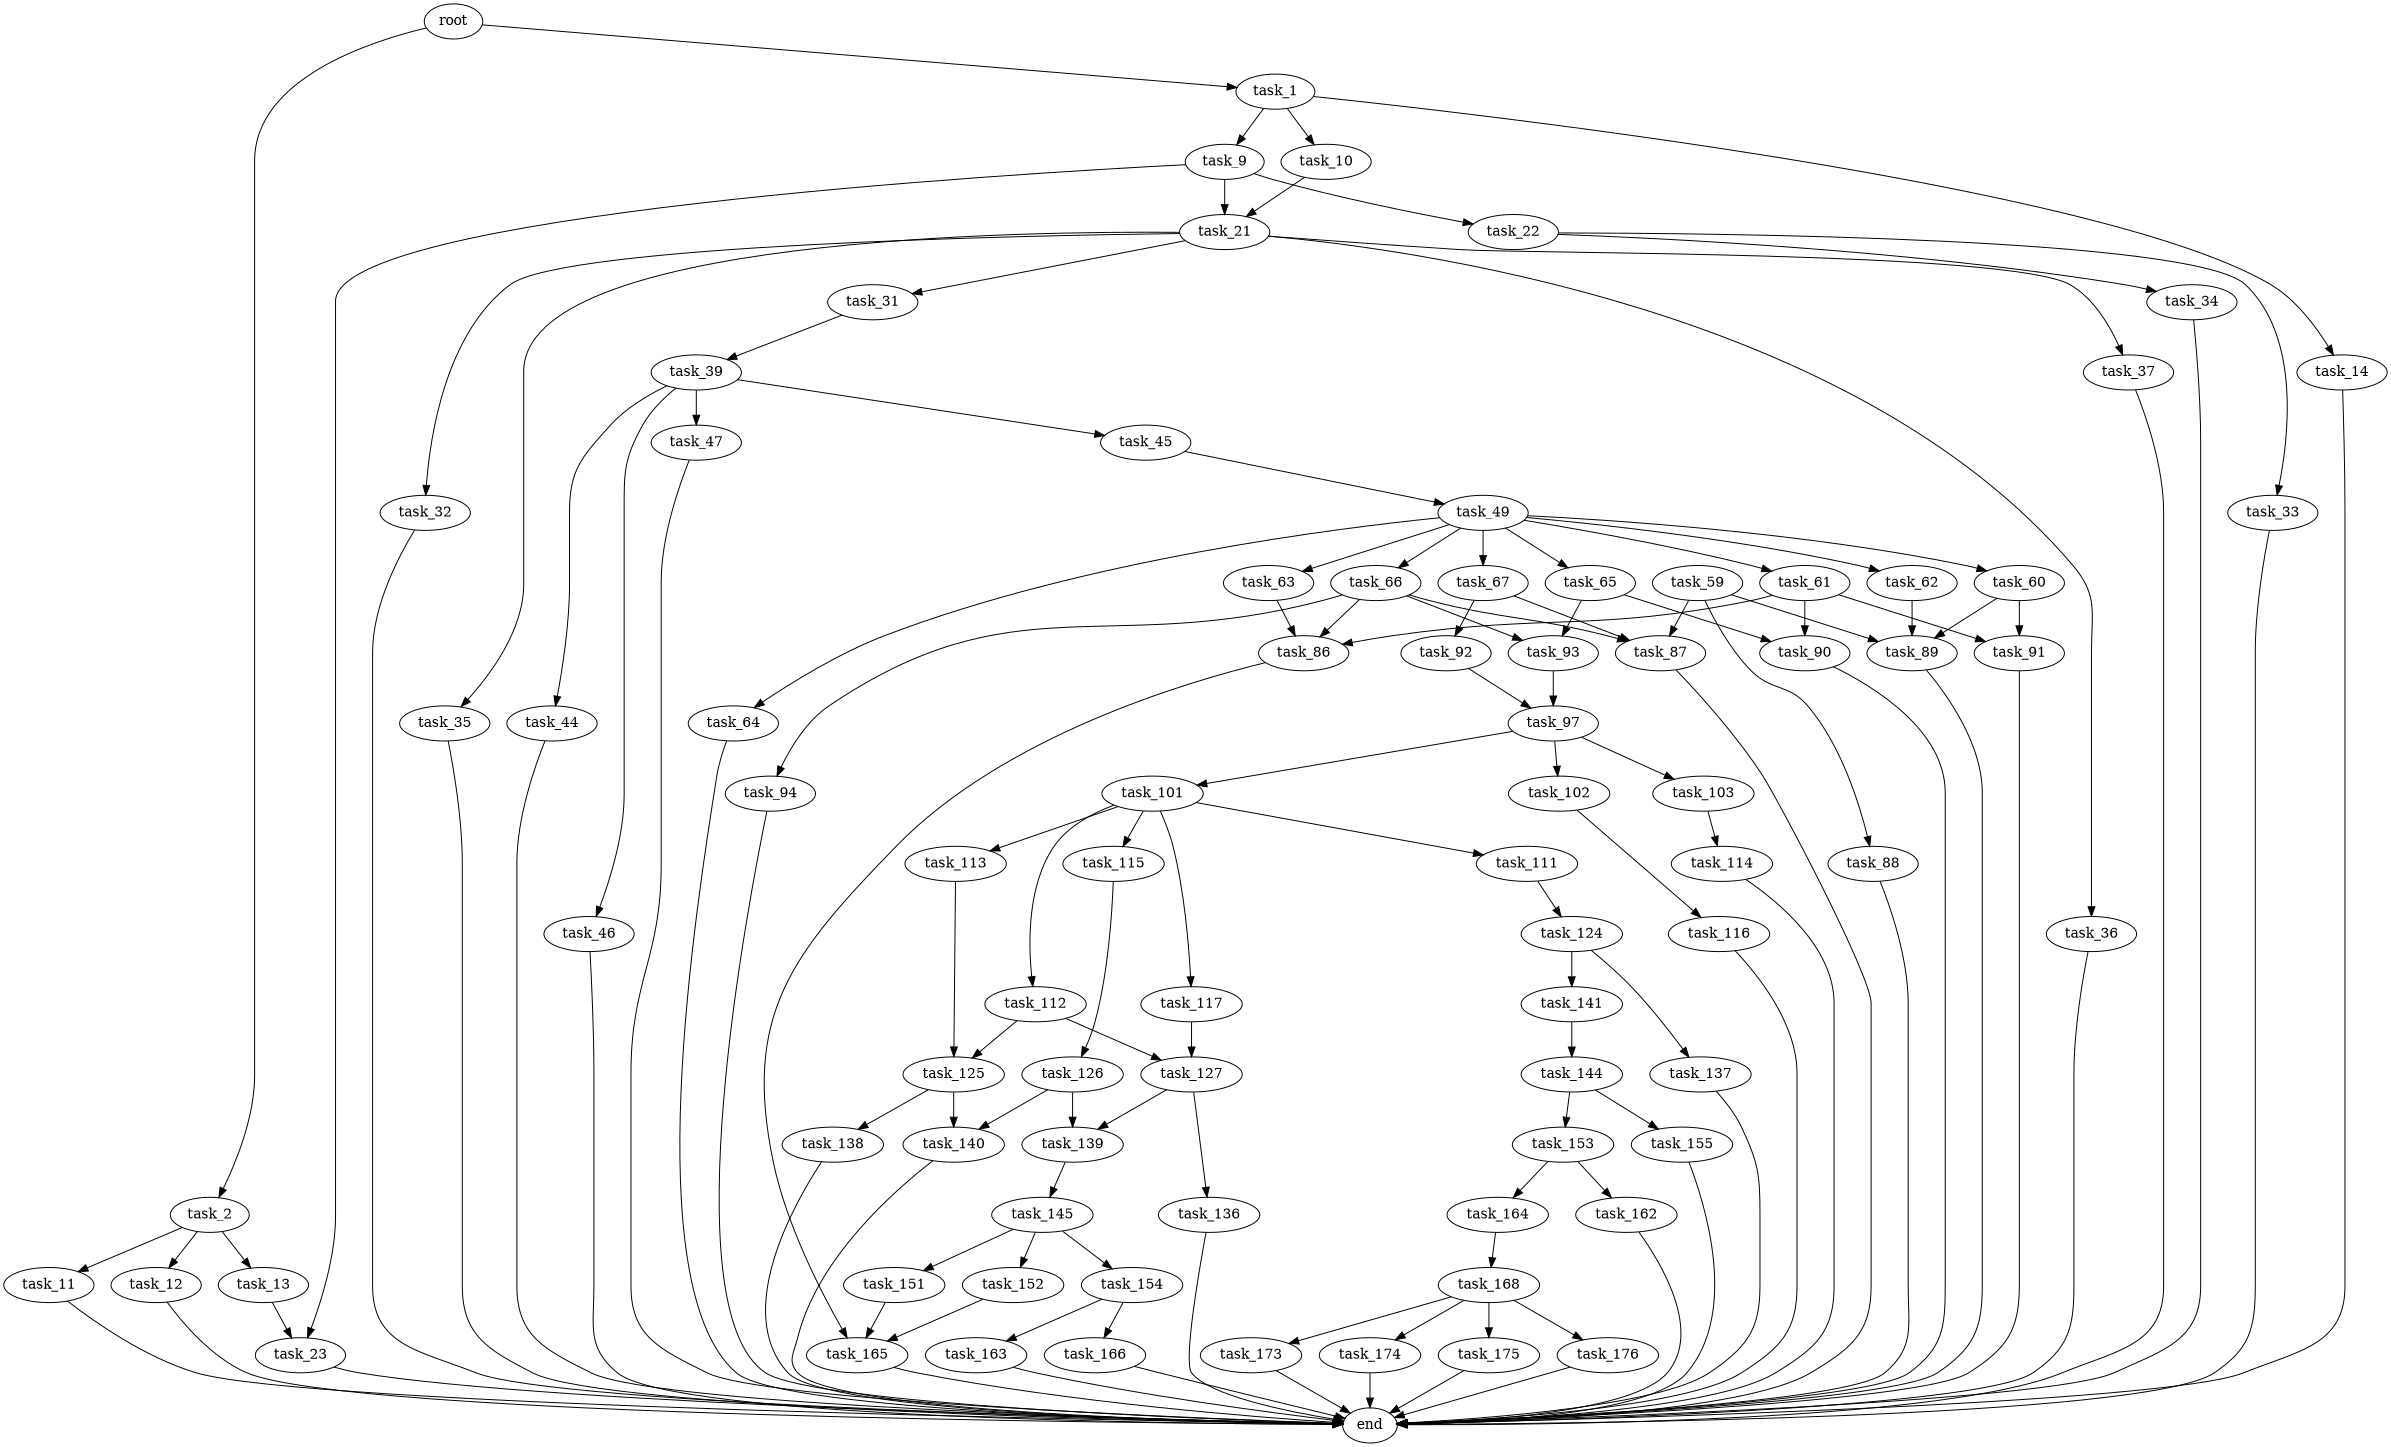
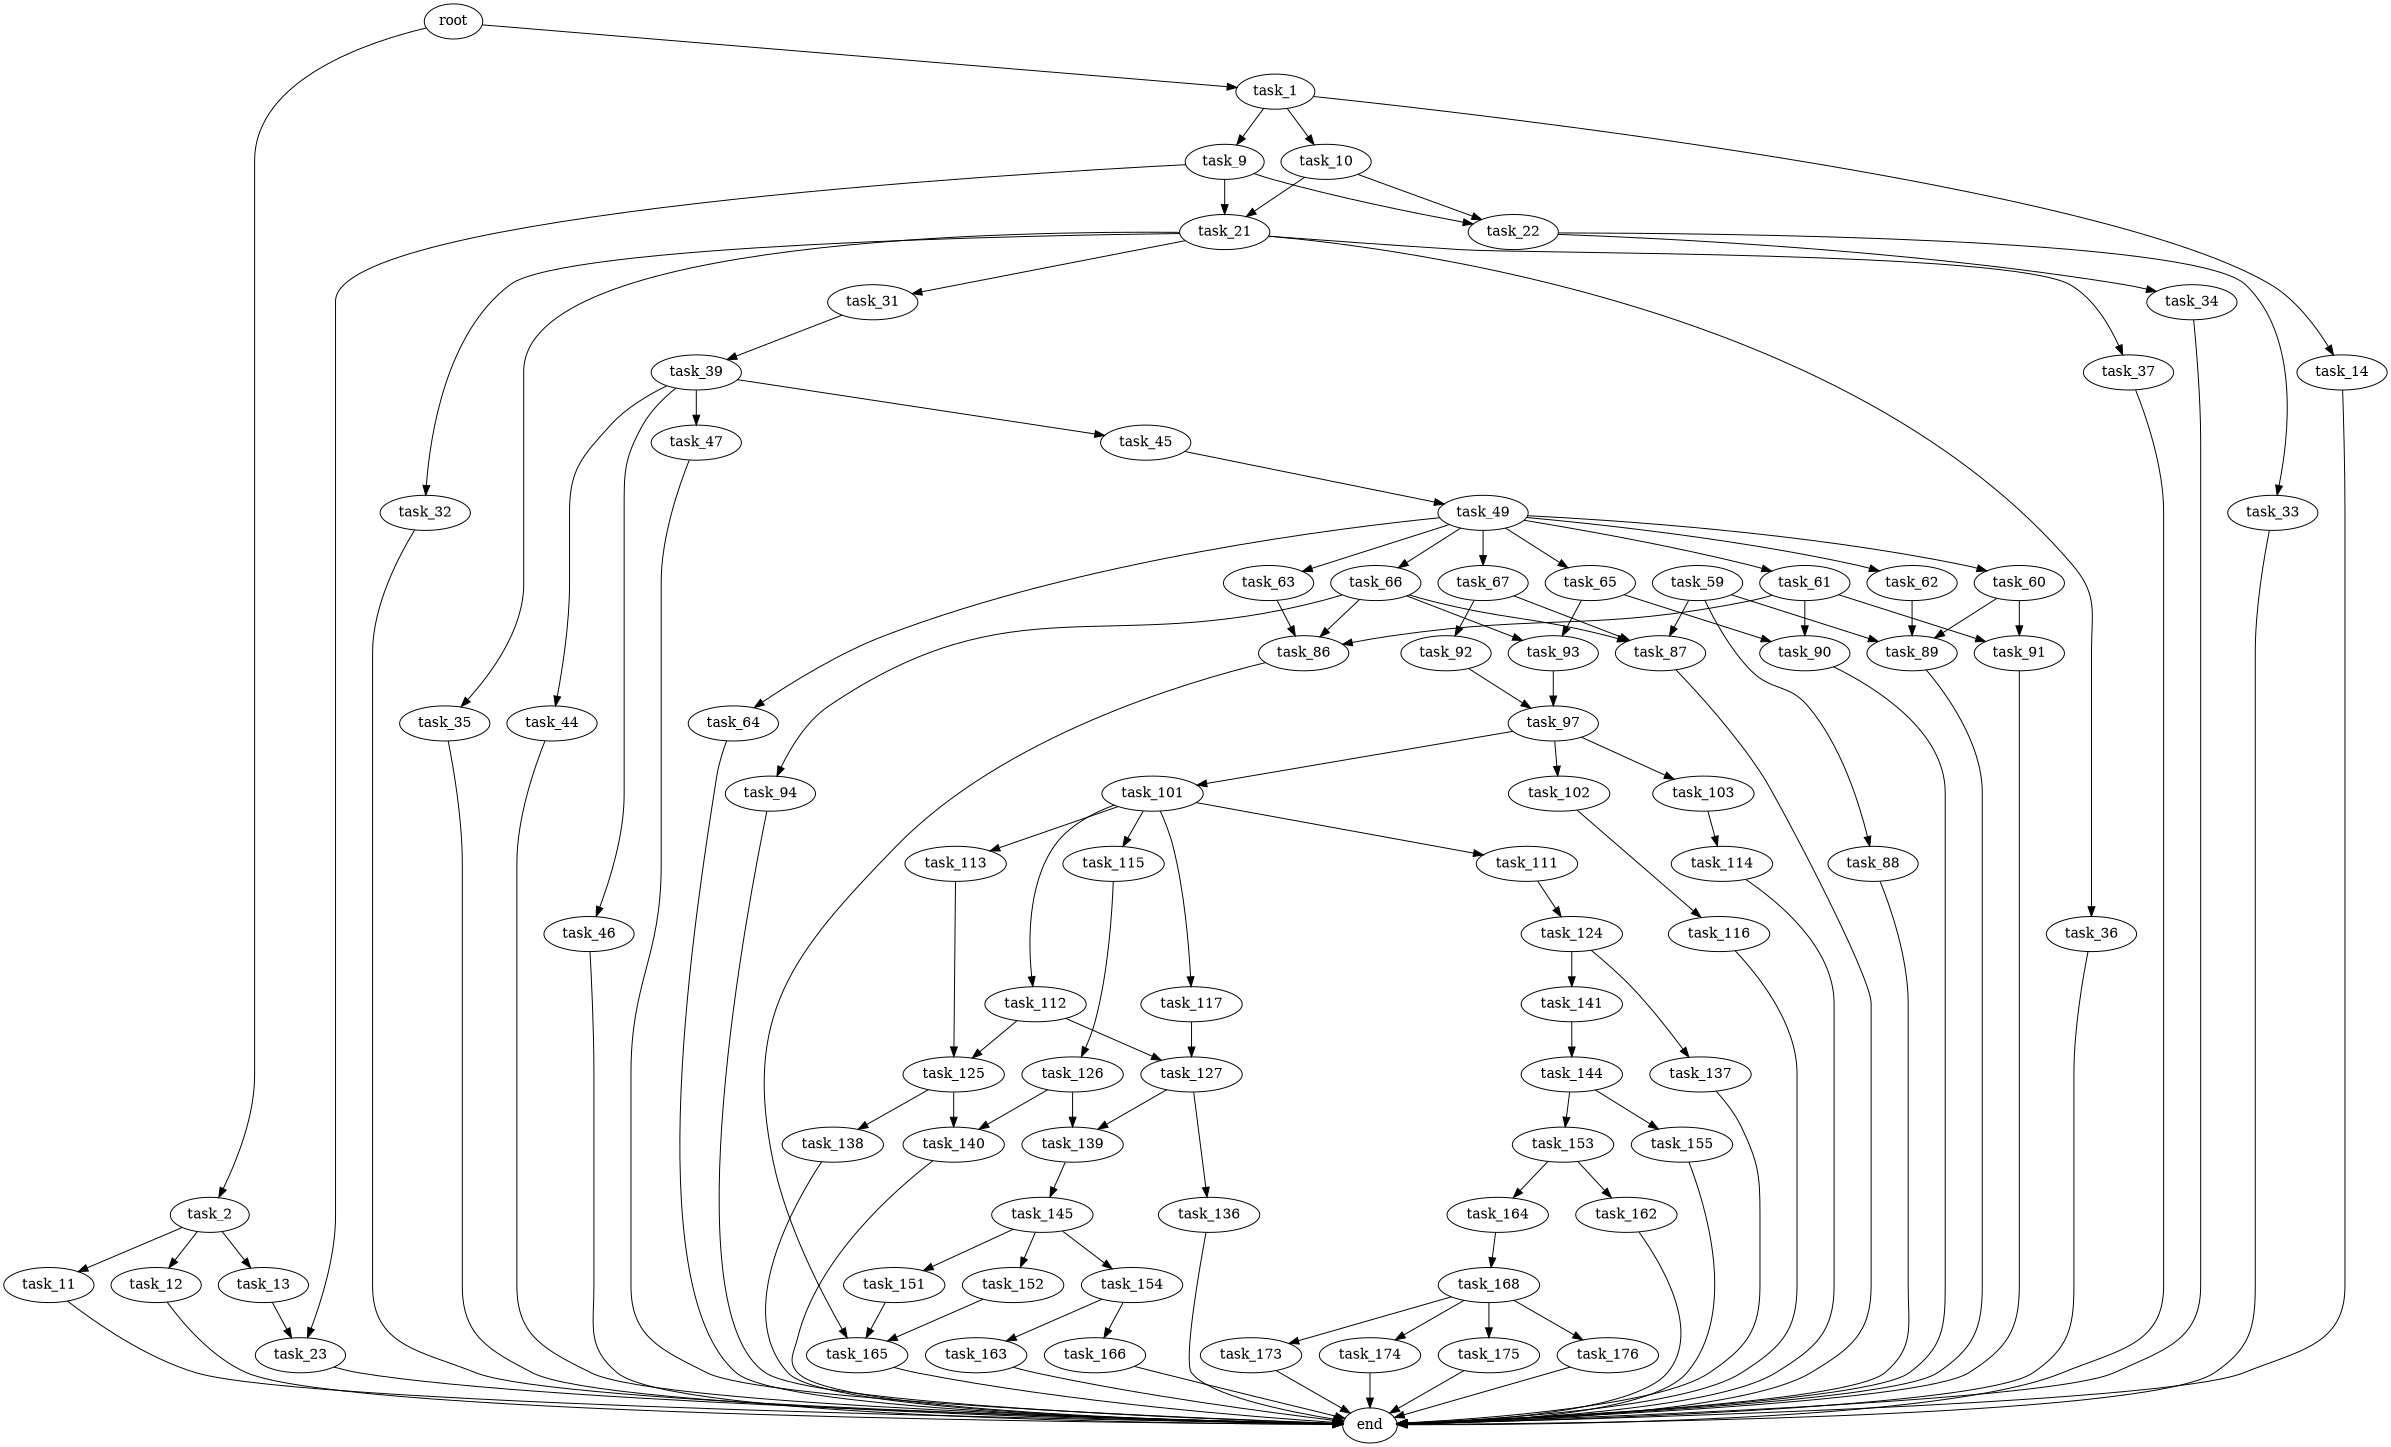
edge "task_10" -> "task_22": added
